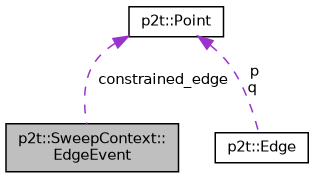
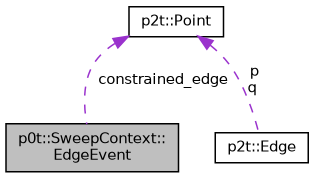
node "p2t::SweepContext:: EdgeEvent": label "p2t::SweepContext:: EdgeEvent" -> "p0t::SweepContext:: EdgeEvent"
